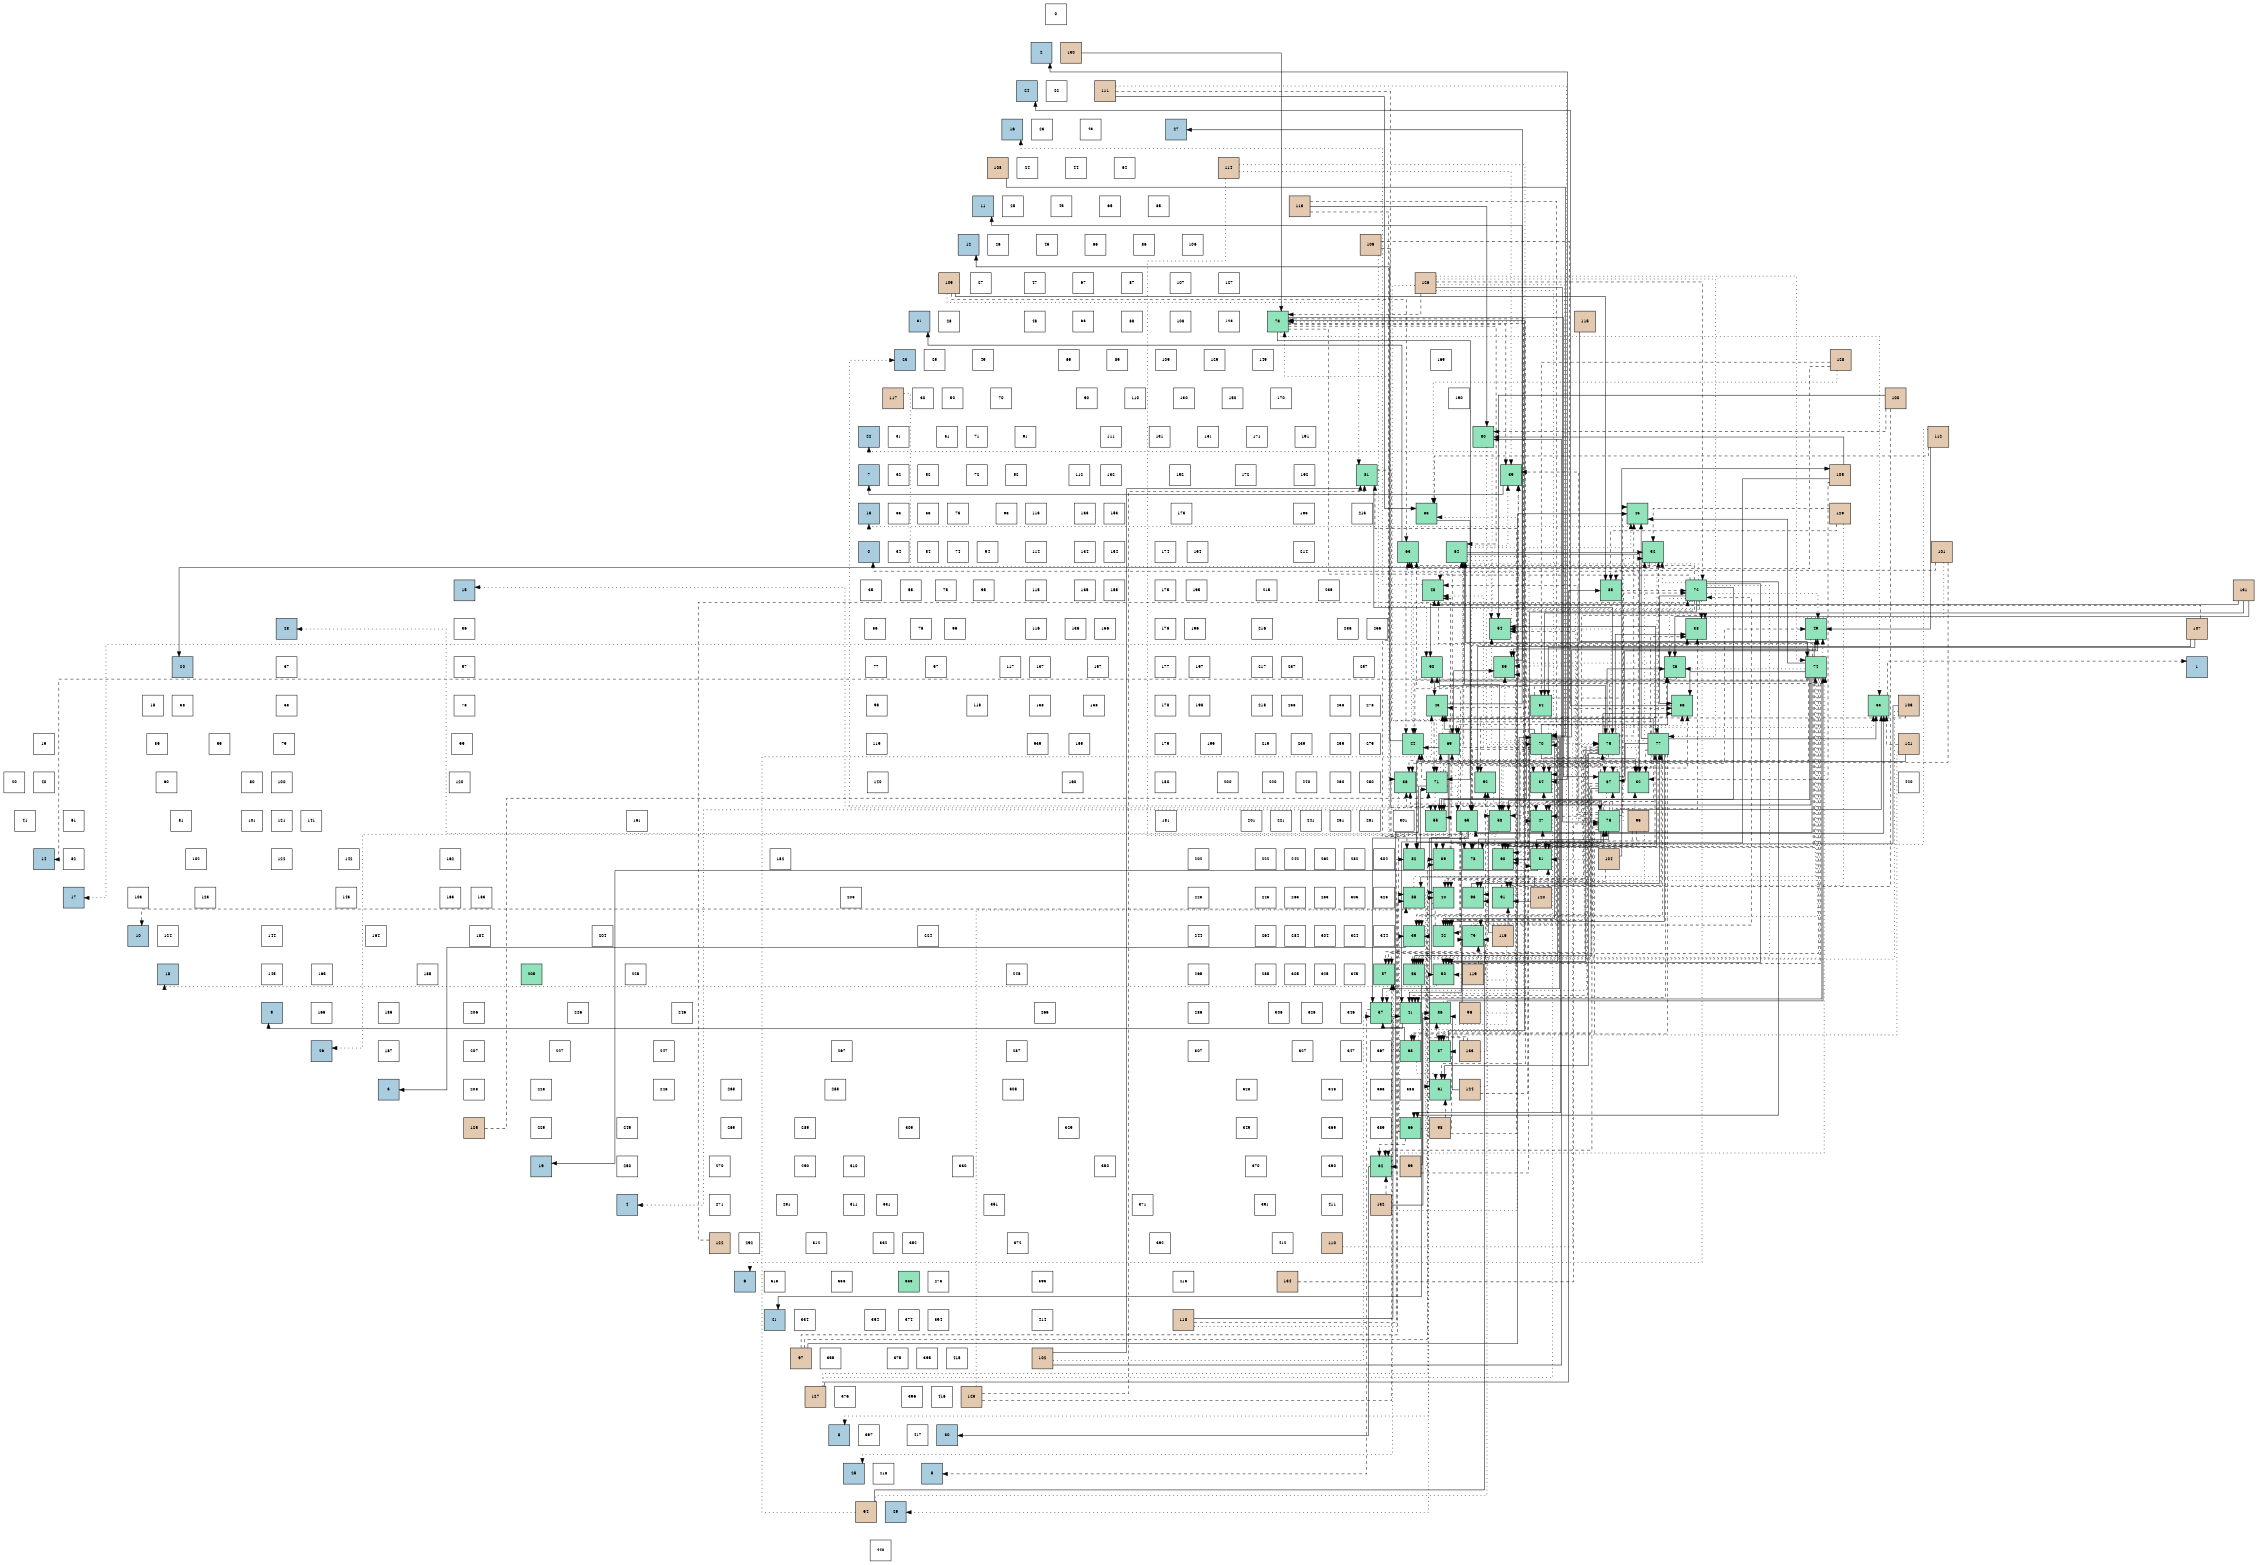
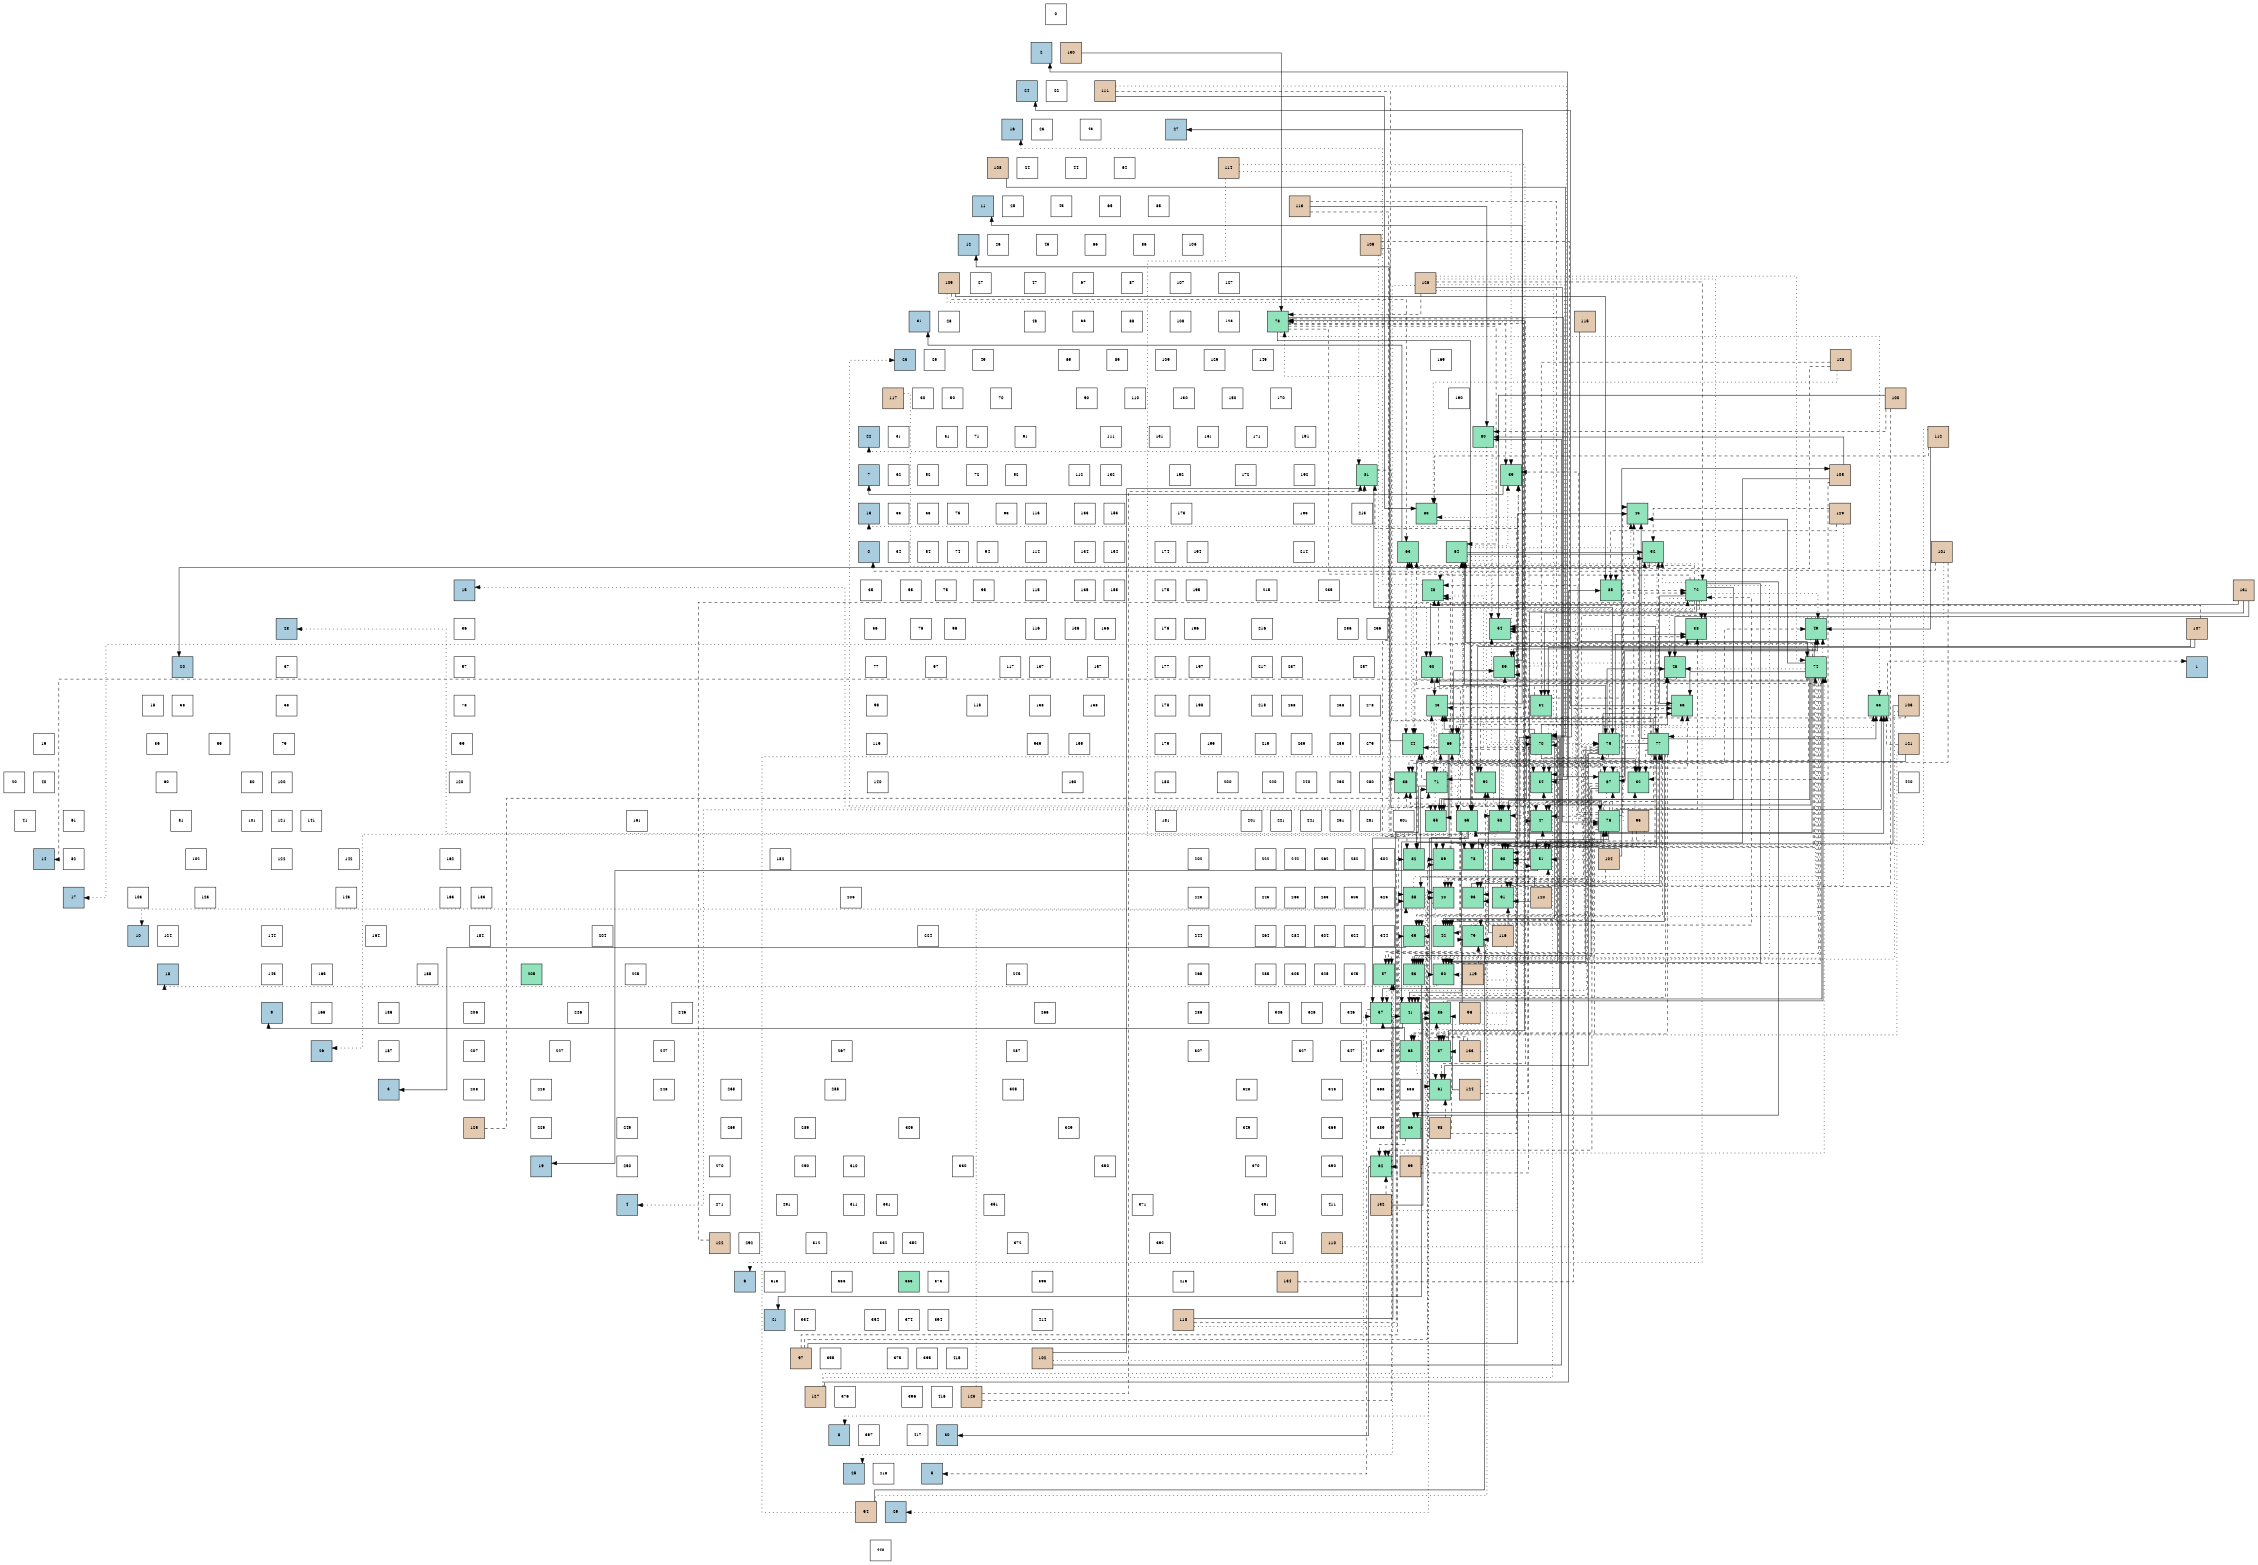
edge "42" -> "10": style dashed -> dotted
node "273": label "273" -> "373"
